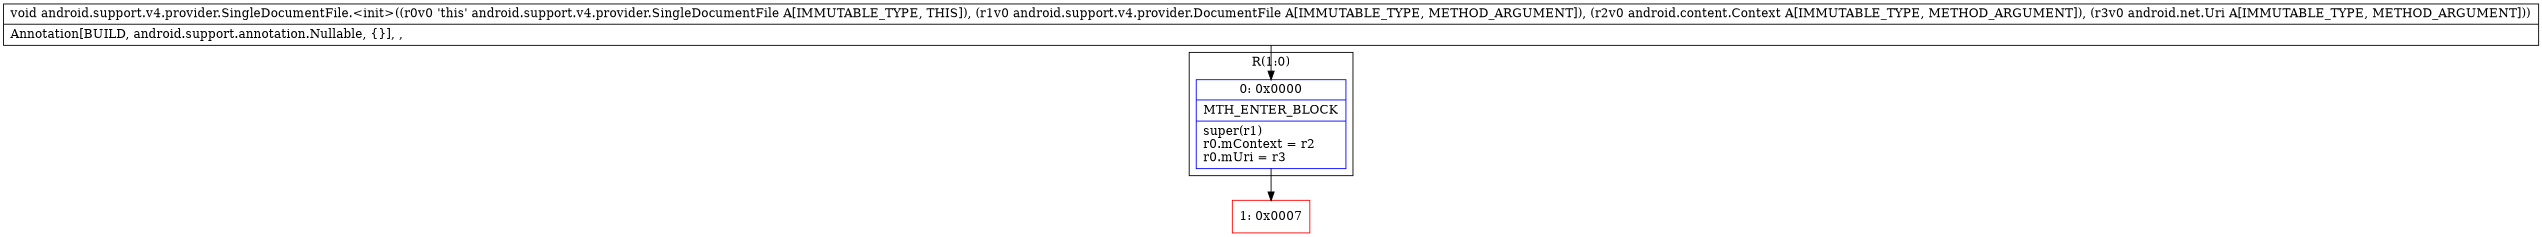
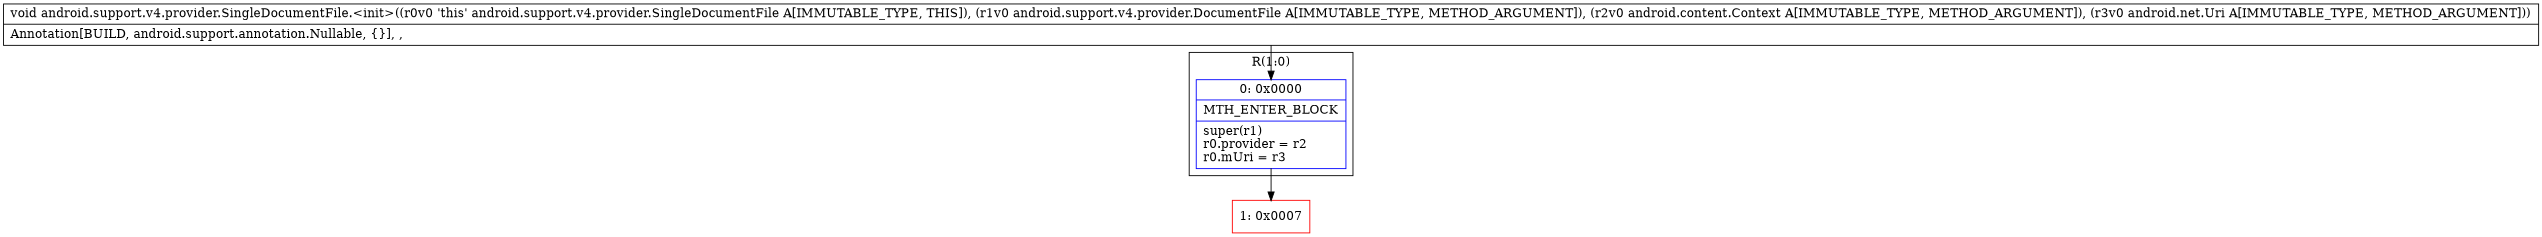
node "0: 0x0000": text "r0.mContext = r2" -> "r0.provider = r2"
